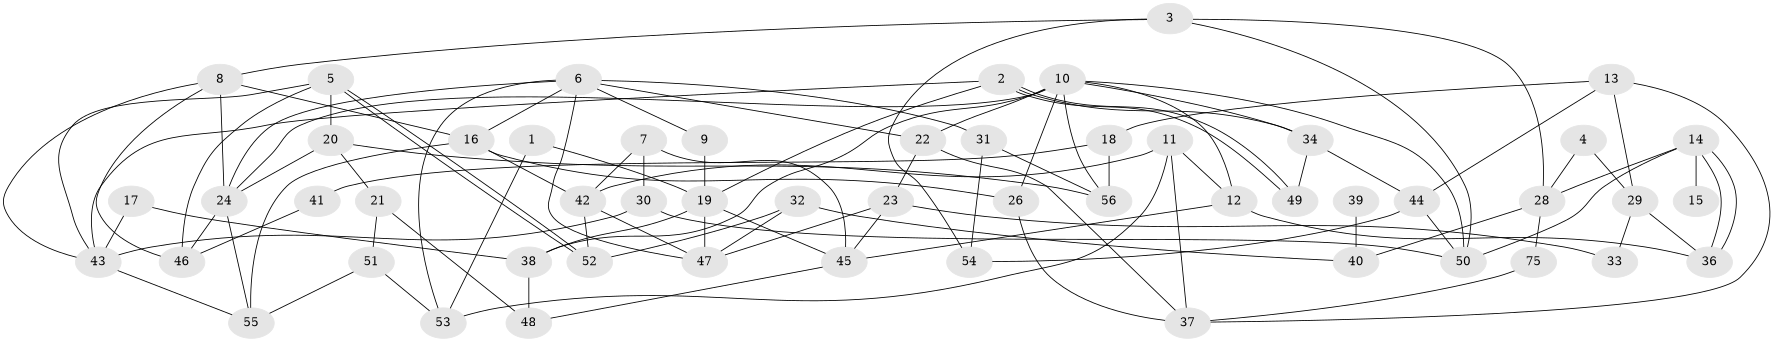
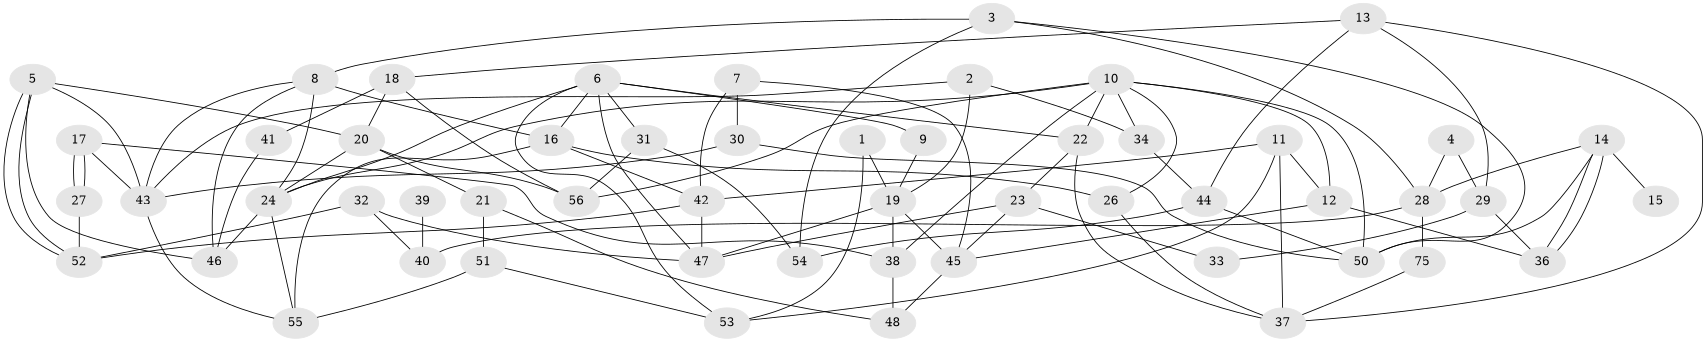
edge "18" -- "20": added
node "27": added
node "49": removed
